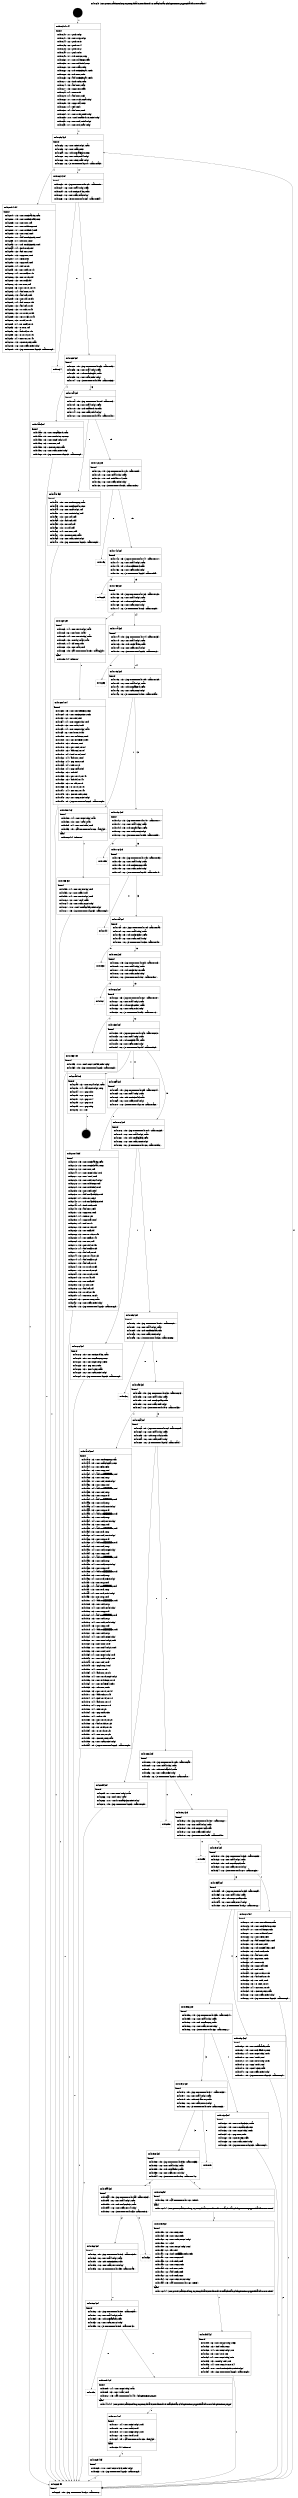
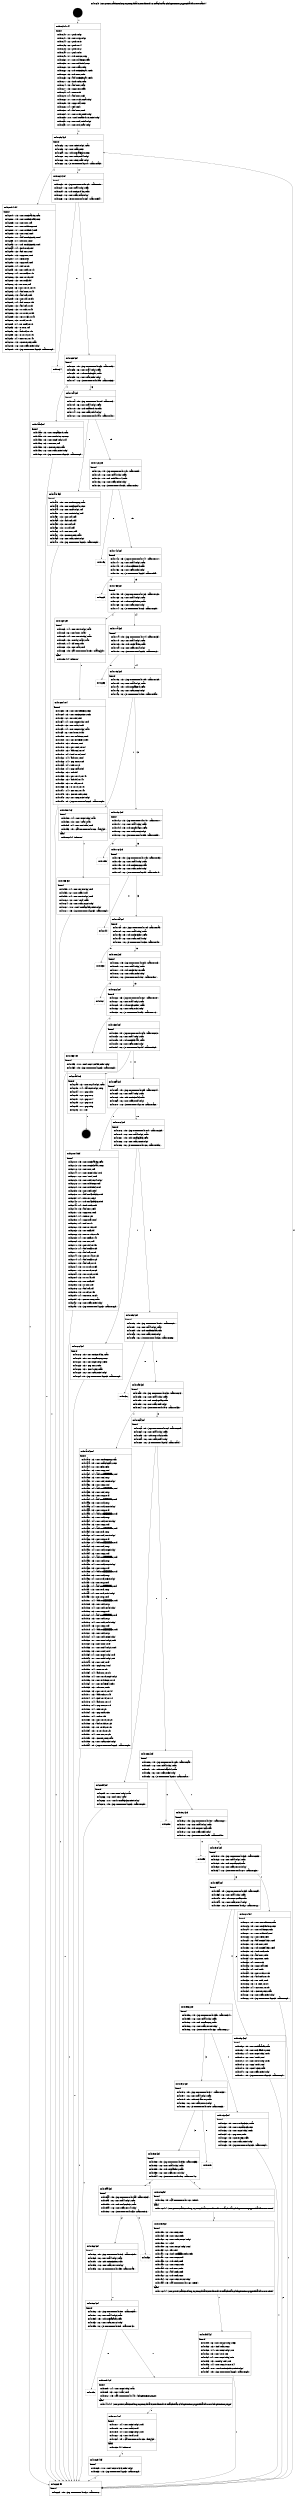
edge "0x401822 [28]" -> "0x40183e [28]": removed, label "12"
edge "0x40183e [28]" -> "0x401876 [28]": now "0x40185a [28]" -> "0x401876 [28]"
